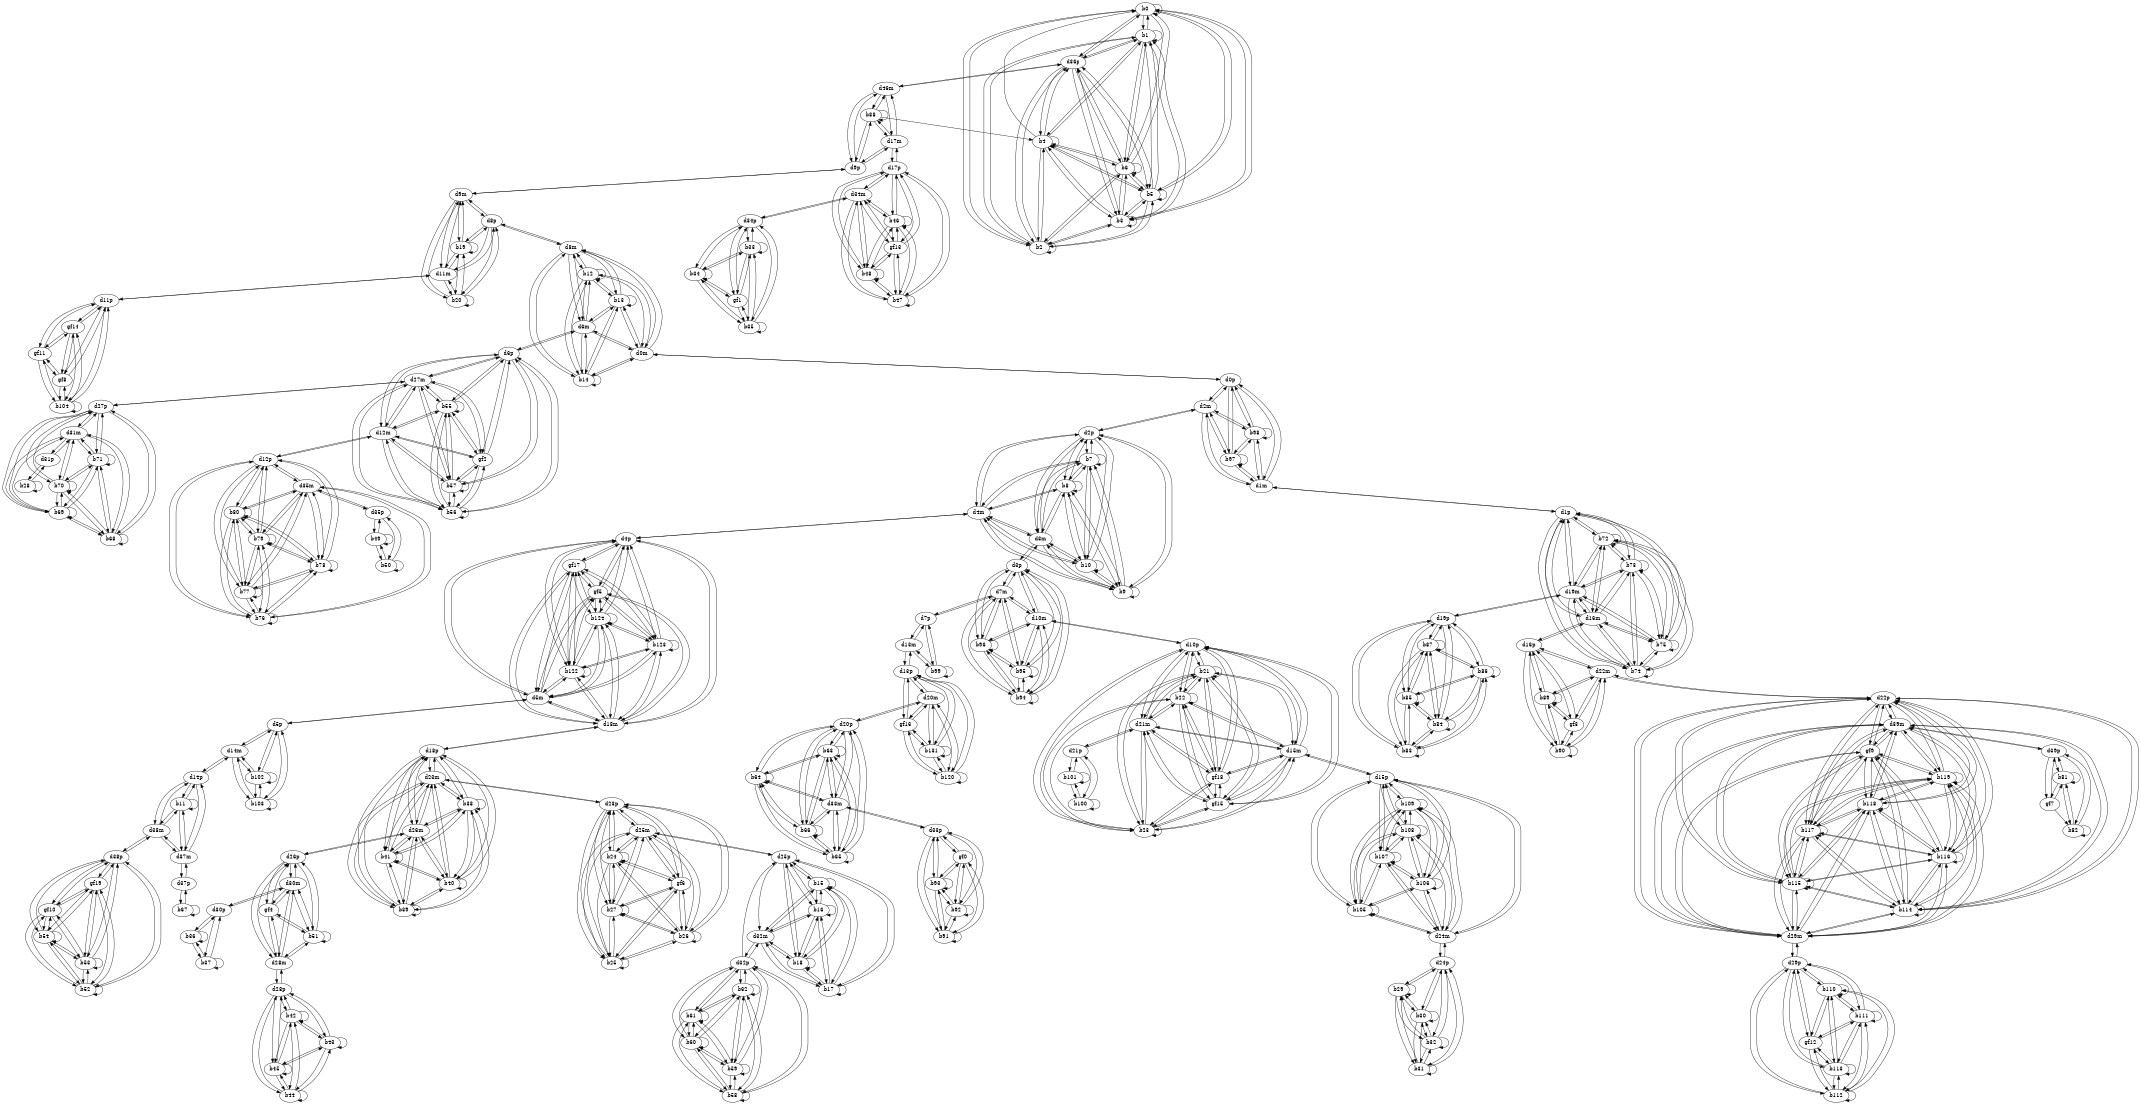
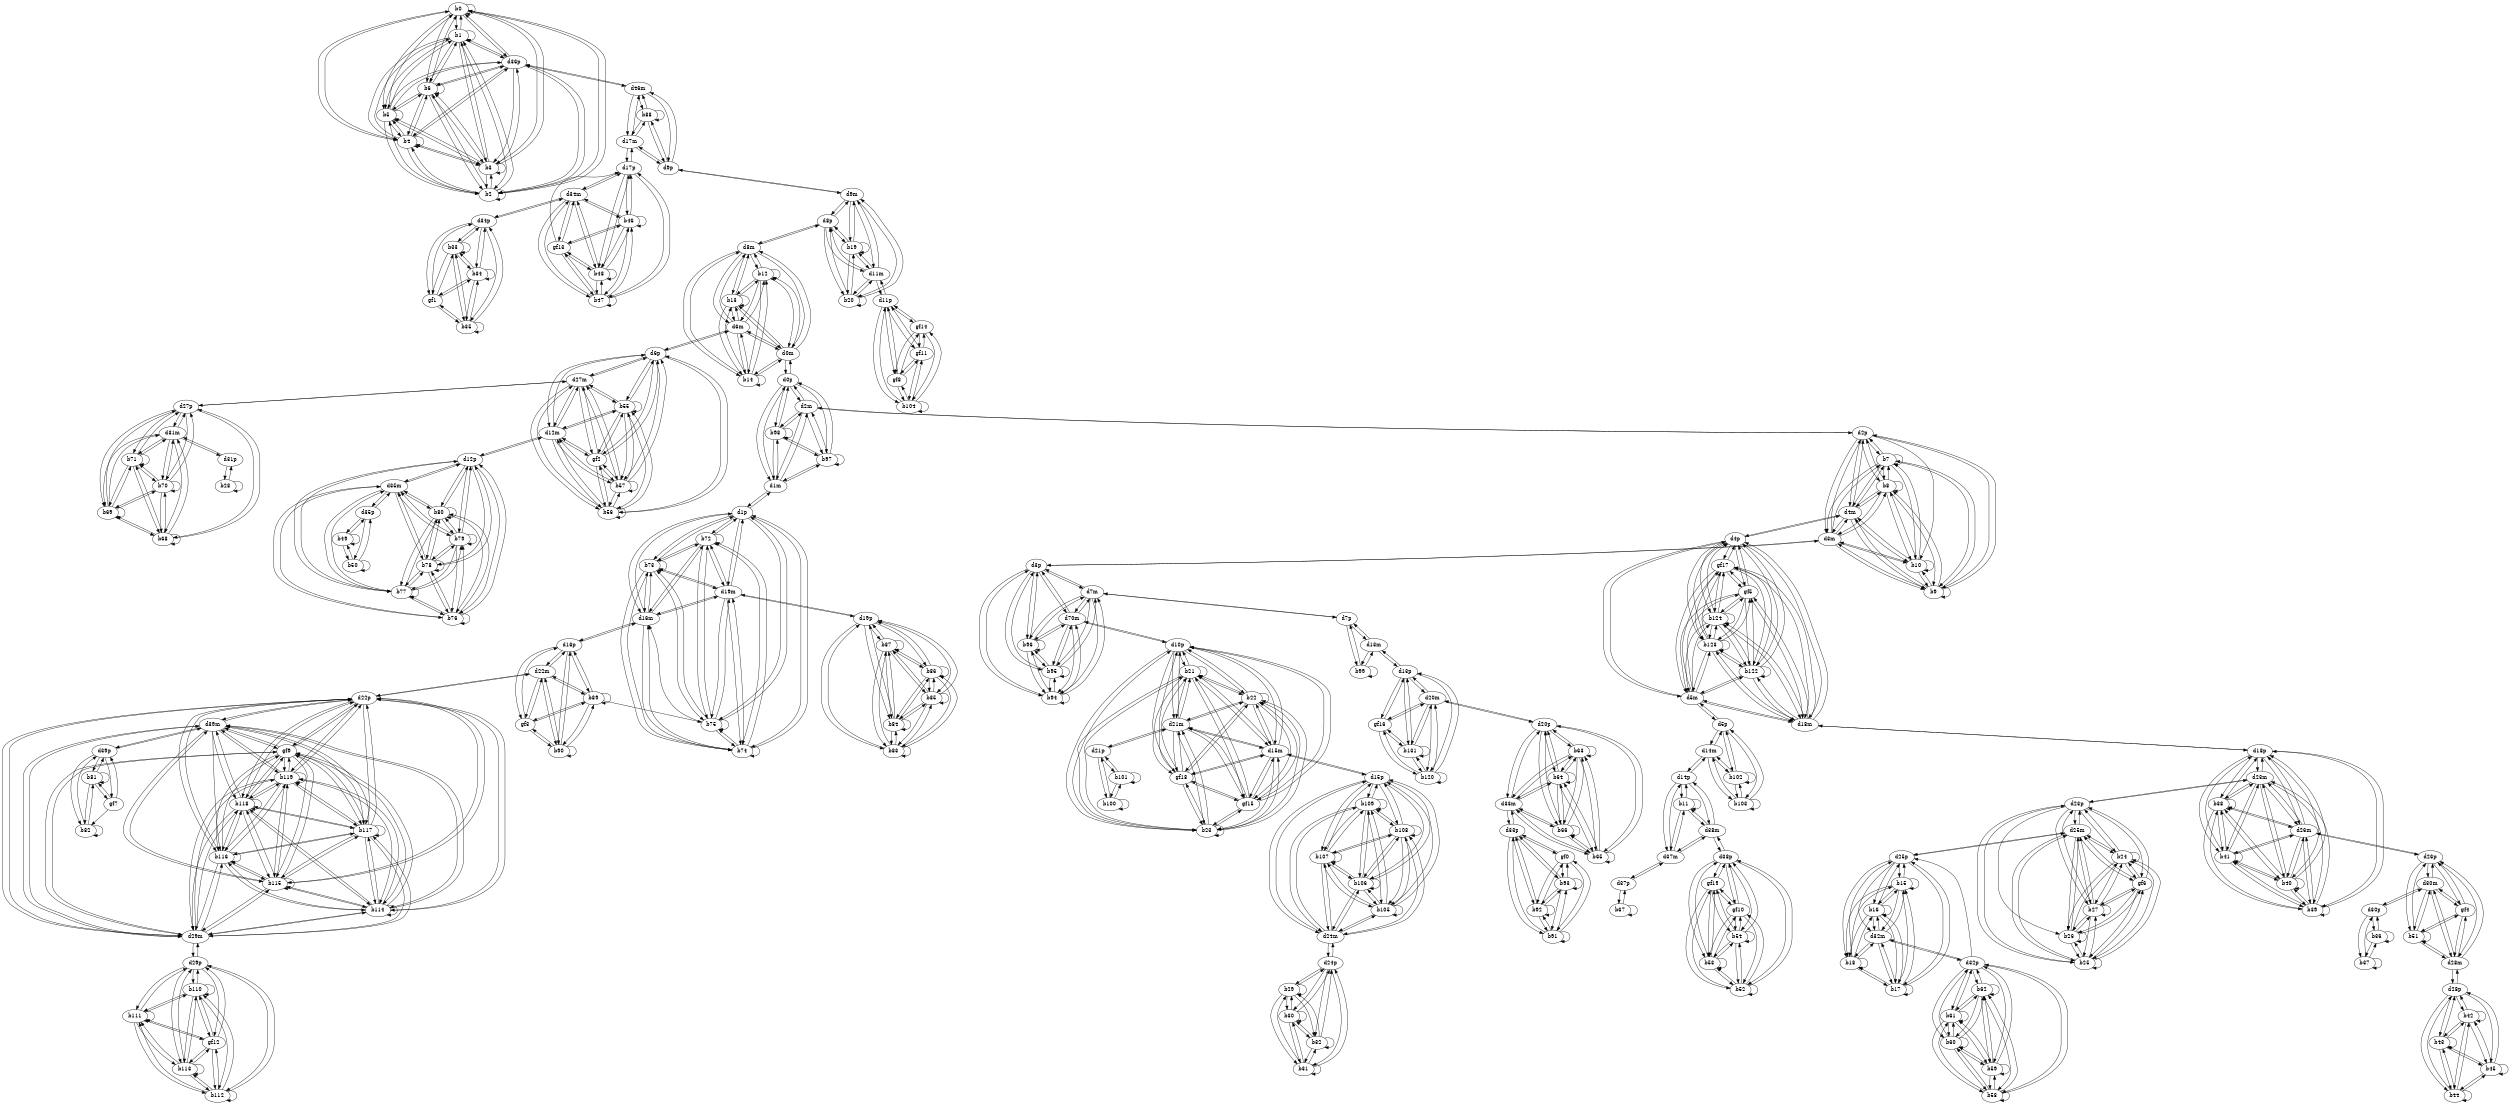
edge "b88" -> "b4": now "b0" -> "b4"
edge "d17p" -> "gf13": removed
edge "b10" -> "d2p": removed
node "d10m": label "d10m" -> "d70m"
edge "d16m" -> "b75": now "b89" -> "b75"
edge "b116" -> "d39m": removed
edge "b26" -> "d23p": removed
edge "b25" -> "b24": added
